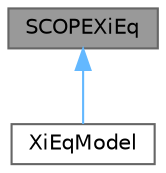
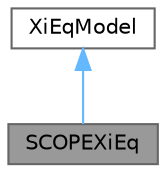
edge "XiEqModel" -> "SCOPEXiEq": reversed
